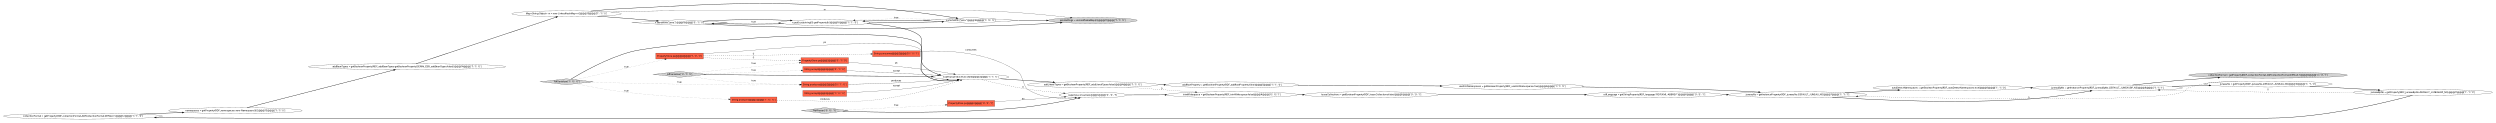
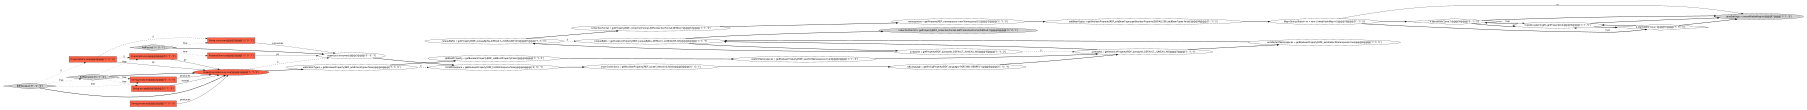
edge "m.put(k.substring(5),getProperty(k))@@@16@@@['1', '1', '0']" -> "super(ps,produces,accept)@@@3@@@['1', '1', '0']": now "m.put(k.substring(5),getProperty(k))@@@16@@@['1', '1', '0']" -> "jenaSettings = unmodifiableMap(m)@@@17@@@['1', '1', '0']"
edge "RdfParser['0', '0', '1']" -> "String consumes@@@2@@@['0', '0', '1']": added, label "true"
edge "RdfSerializer['1', '0', '0']" -> "PropertyStore ps@@@2@@@['1', '0', '0']": label "true" -> "0"
node "super(ps,produces,accept)@@@3@@@['1', '1', '0']": fillcolor white -> tomato
node "String accept@@@2@@@['1', '0', '0']": removed
edge "RdfSerializer['1', '0', '0']" -> "String produces@@@2@@@['1', '0', '0']": now "RdfSerializer['1', '0', '0']" -> "RdfSerializer['0', '1', '0']"
edge "String produces@@@2@@@['1', '0', '0']" -> "super(ps,produces,accept)@@@3@@@['1', '1', '0']": style dashed -> solid
